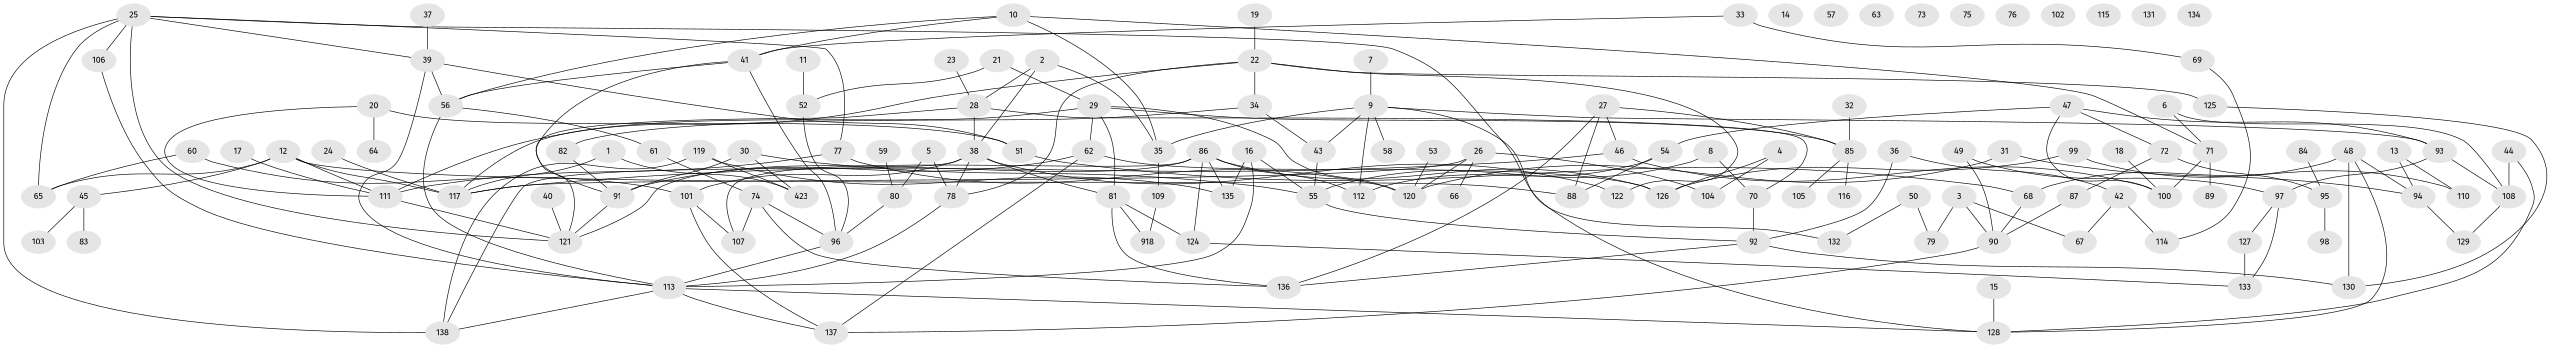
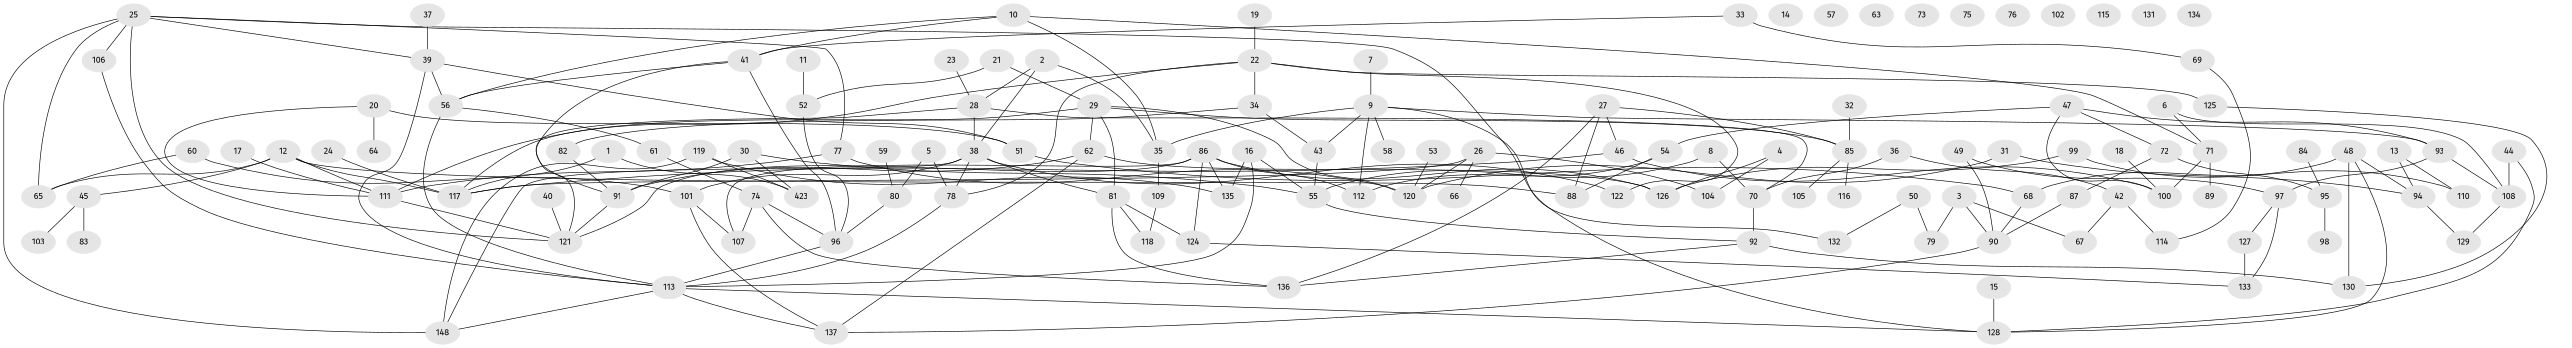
edge "36" -- "92": now "36" -- "70"
node "918": label "918" -> "118"
node "138": label "138" -> "148"
